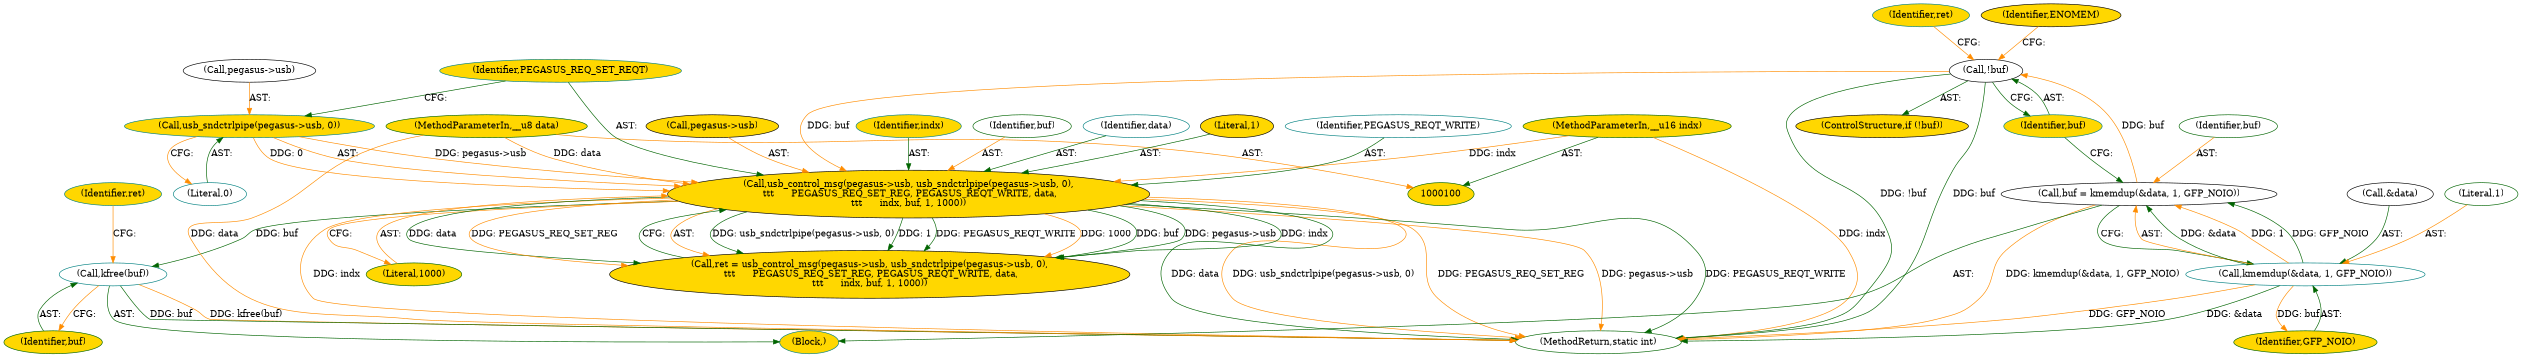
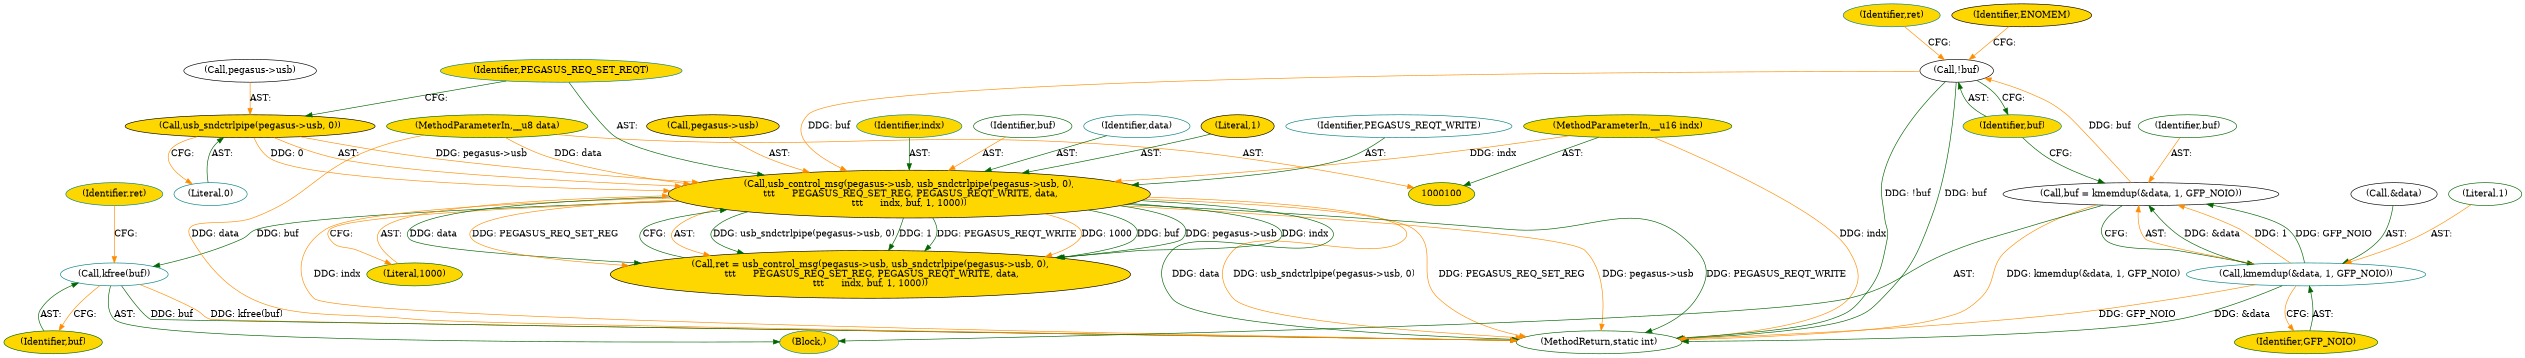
node "(Call,usb_sndctrlpipe(pegasus->usb, 0))": color teal -> black
node "(ControlStructure,if (!buf))": removed
edge "(Call,kmemdup(&data, 1, GFP_NOIO))" -> "(Identifier,GFP_NOIO)": label "DDG: buf" -> "CFG: "
